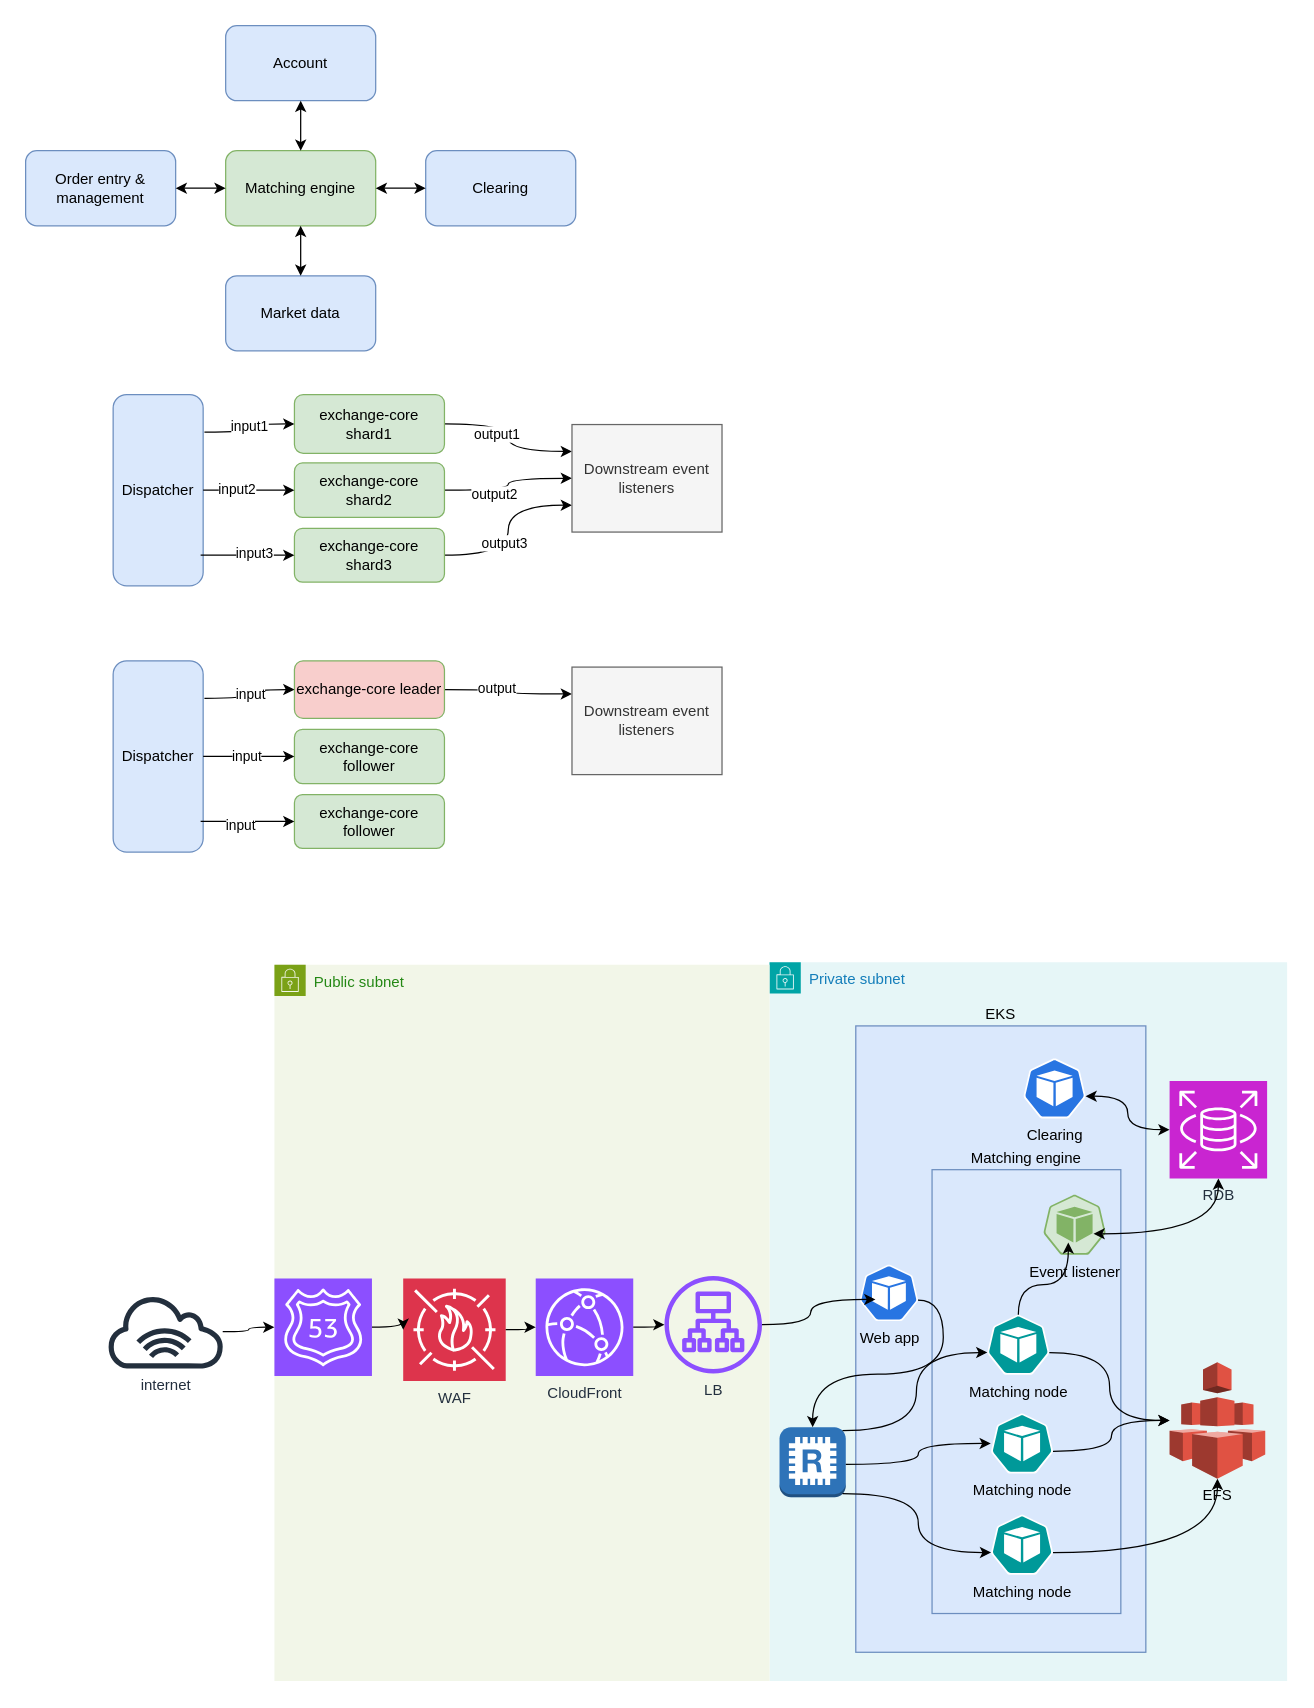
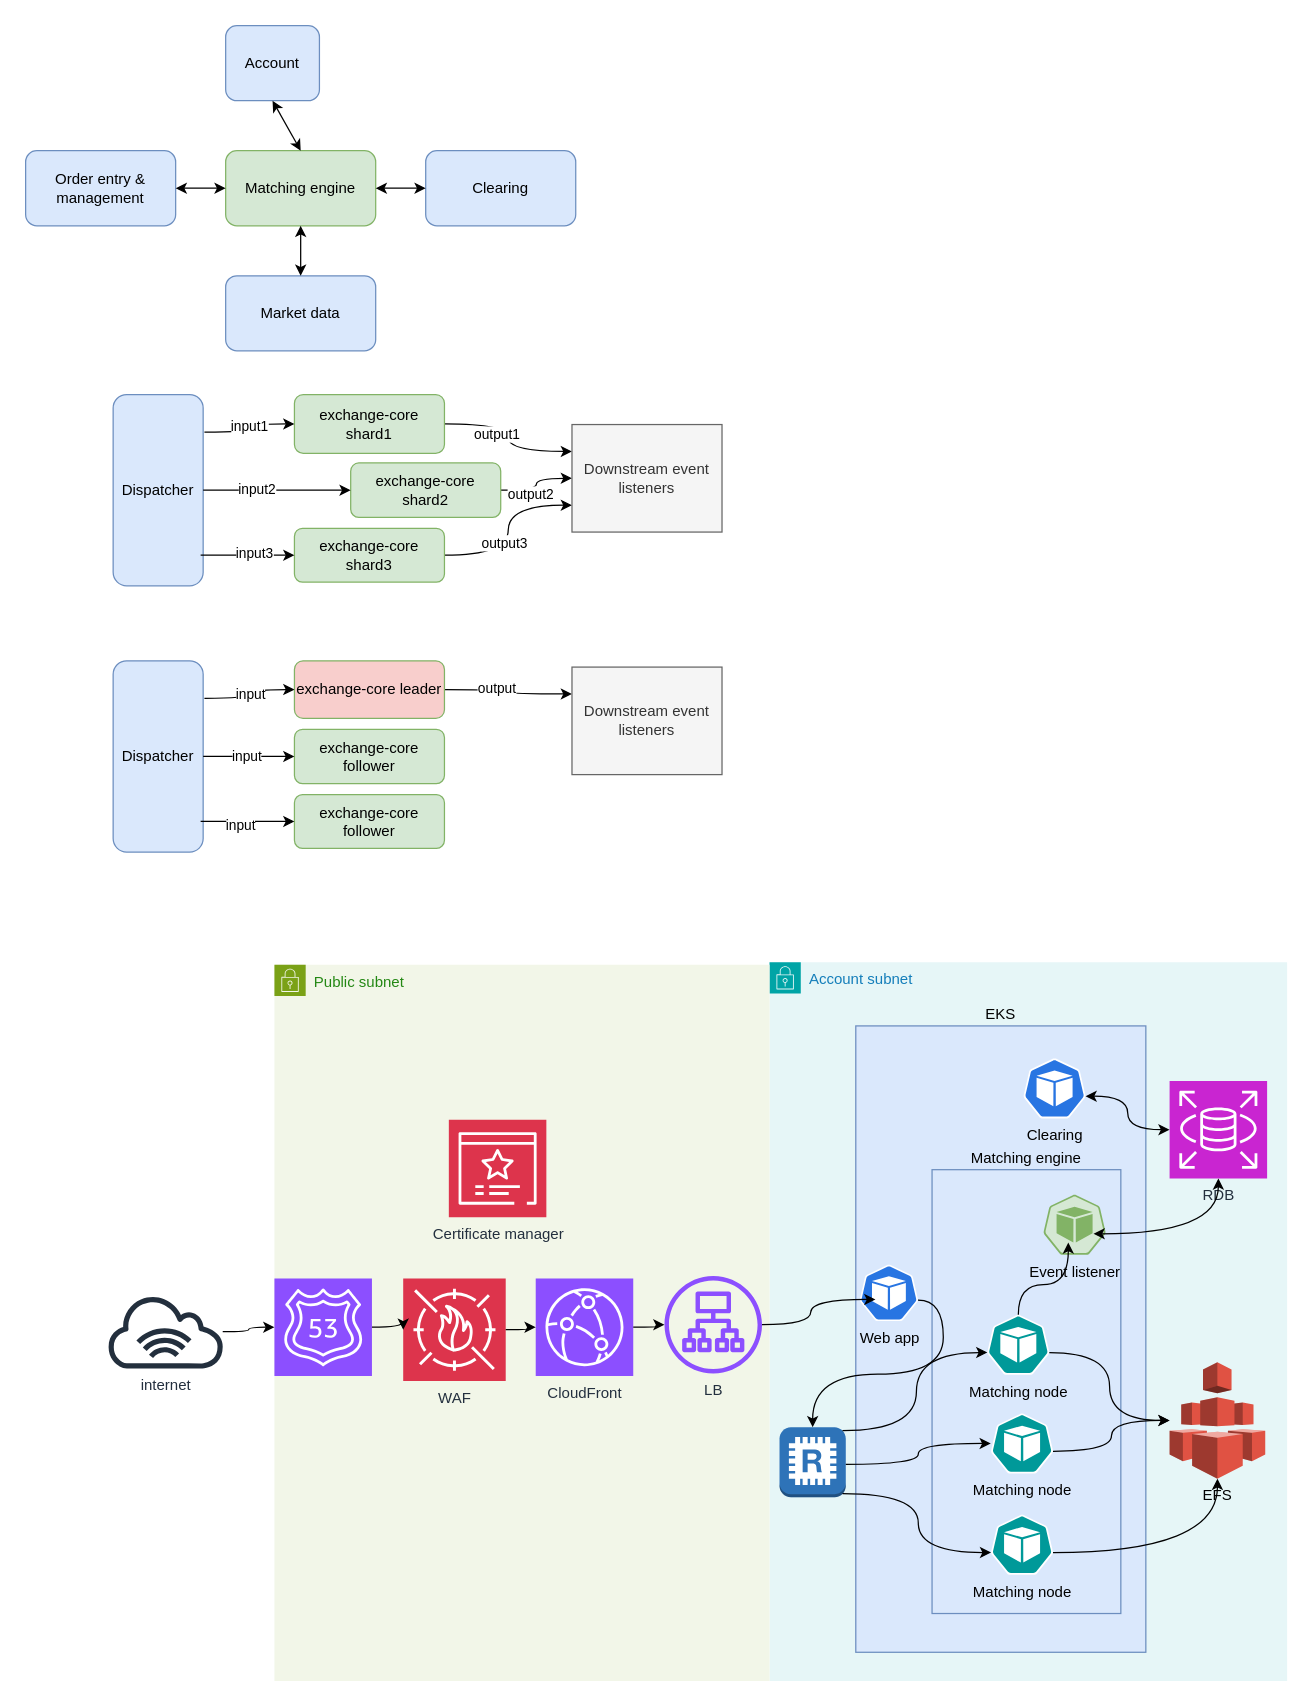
node "Account": size 150x75 -> 94x75
node "exchange-core shard2": moved (369, 490) -> (426, 490)
node "Private subnet": label "Private subnet" -> "Account subnet"
node "Certificate manager": added
